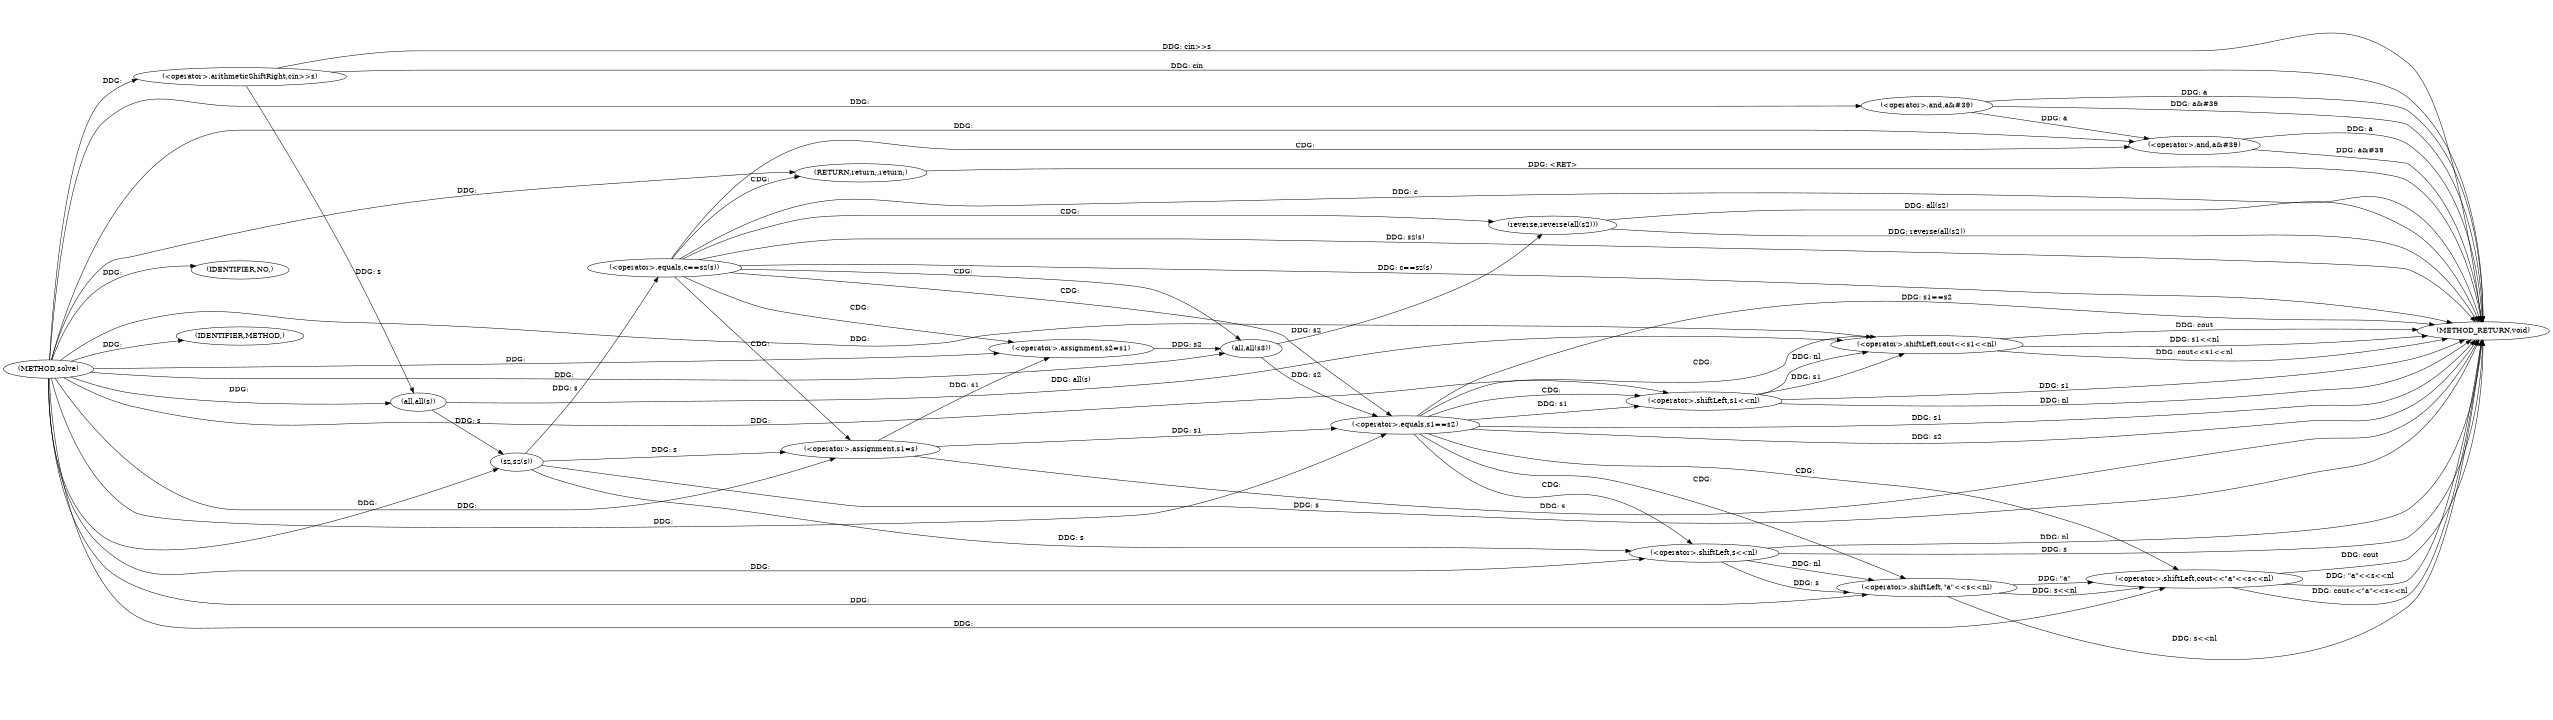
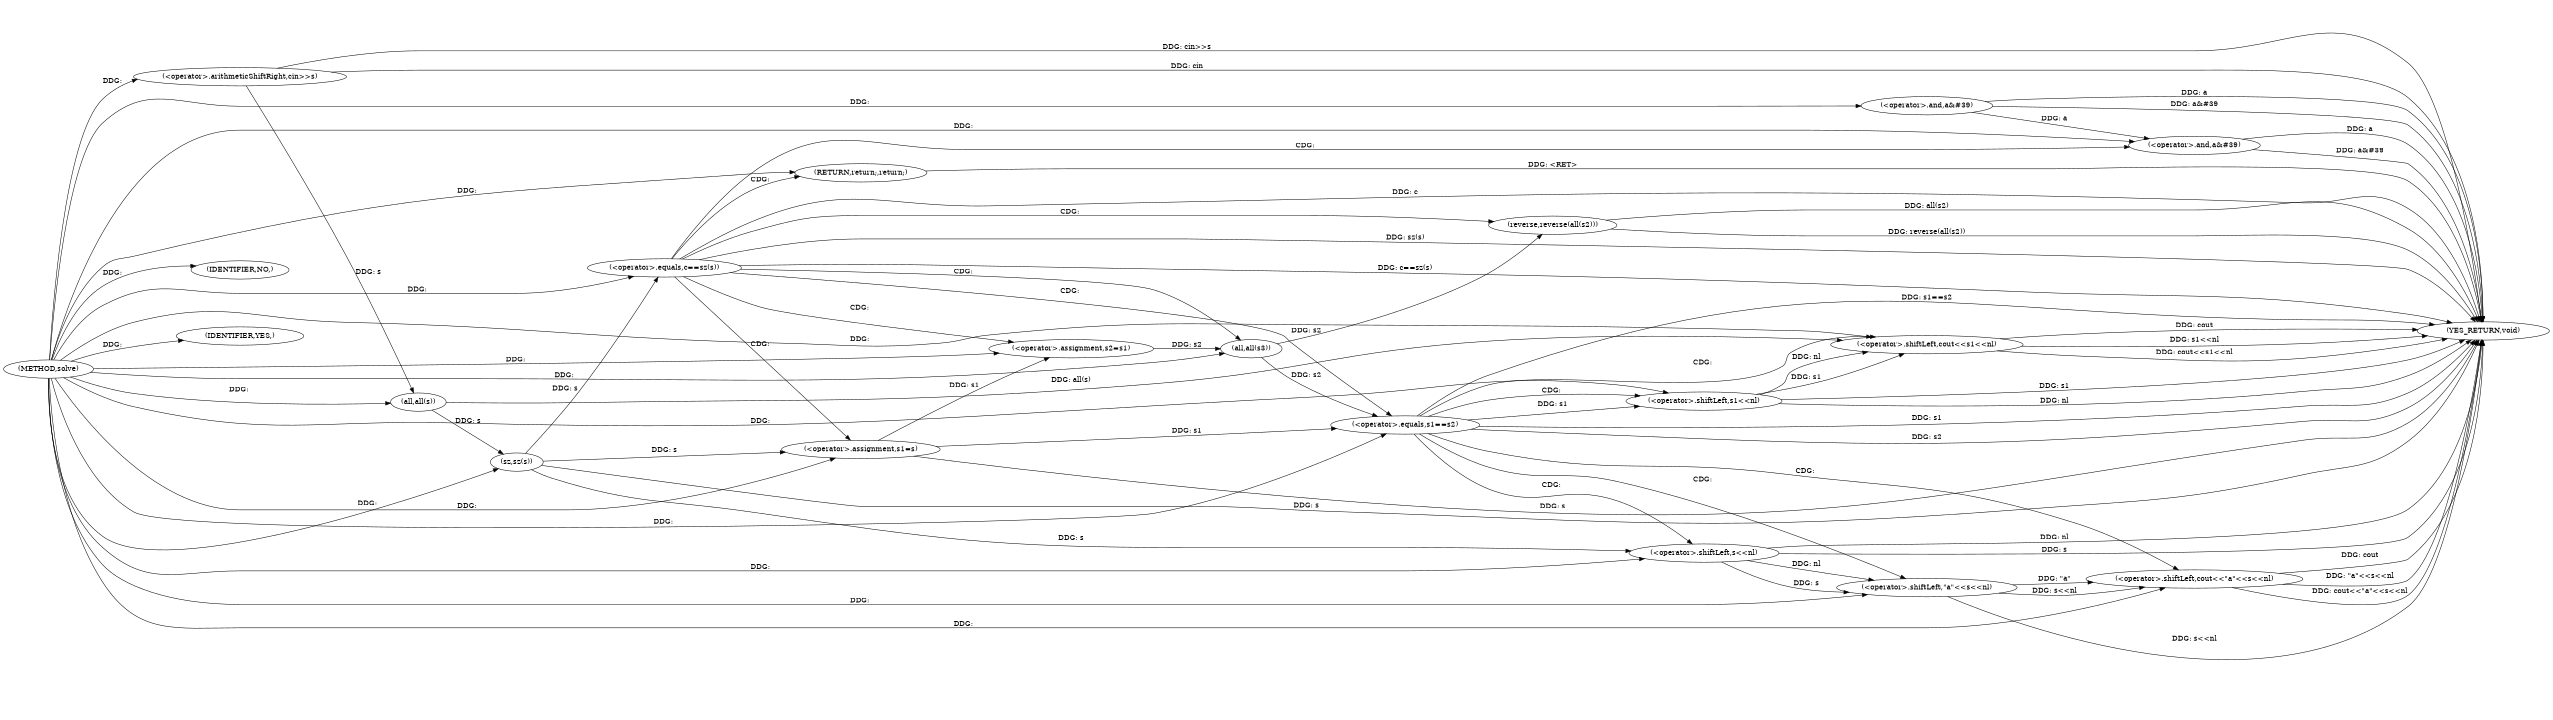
edge "(METHOD,solve)" -> "(<operator>.equals,c==sz(s))": added, label "DDG:"
node "(METHOD_RETURN,void)": label "(METHOD_RETURN,void)" -> "(YES_RETURN,void)"
node "(IDENTIFIER,METHOD,)": label "(IDENTIFIER,METHOD,)" -> "(IDENTIFIER,YES,)"
